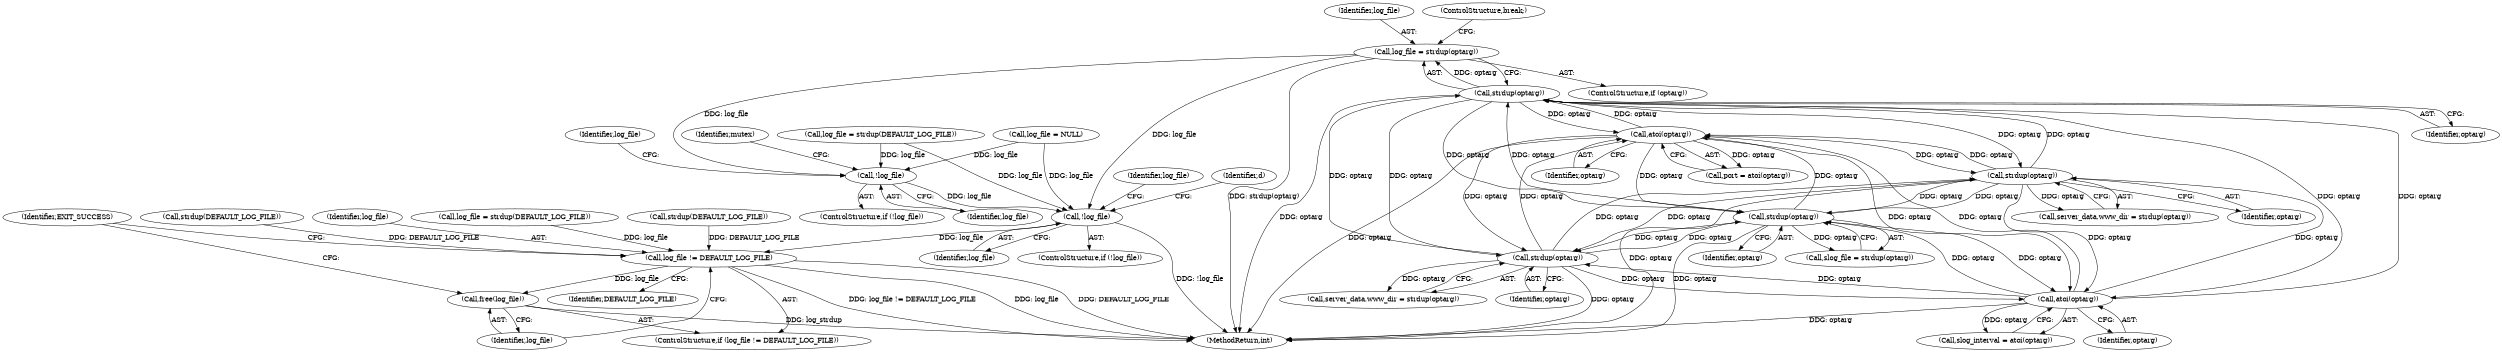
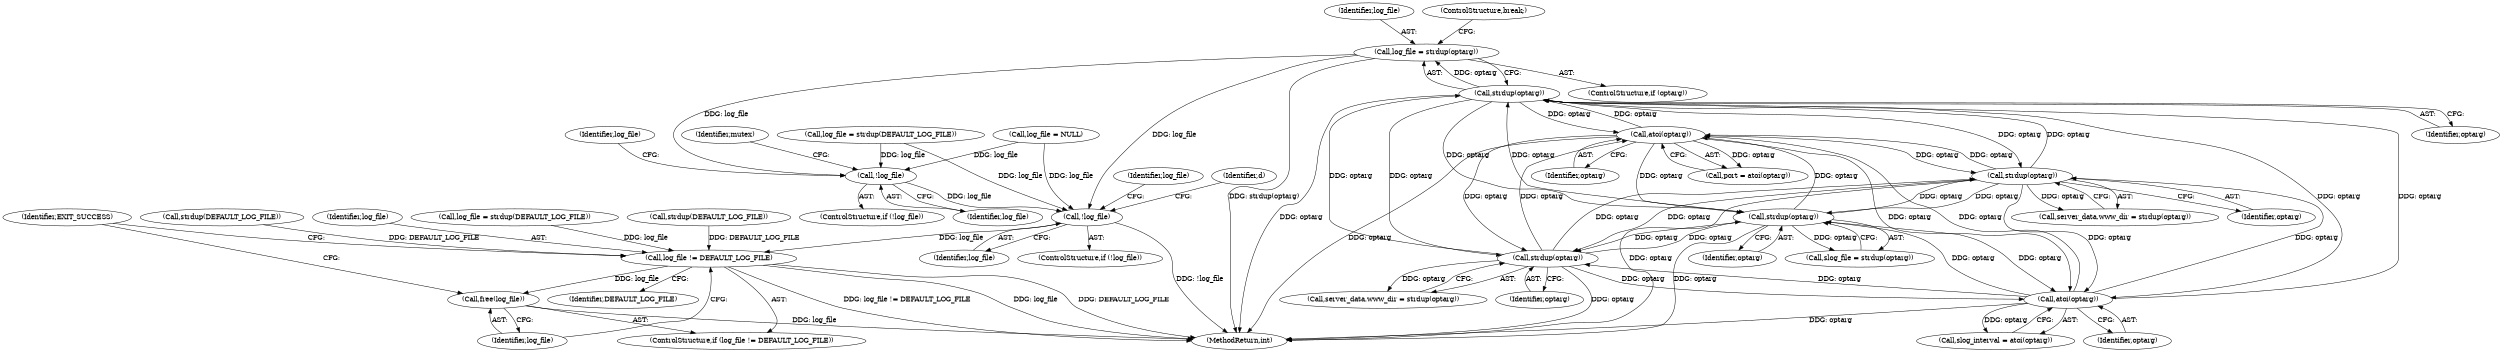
edge "(Call,free(log_file))" -> "(MethodReturn,int)": label "DDG: log_strdup" -> "DDG: log_file"
